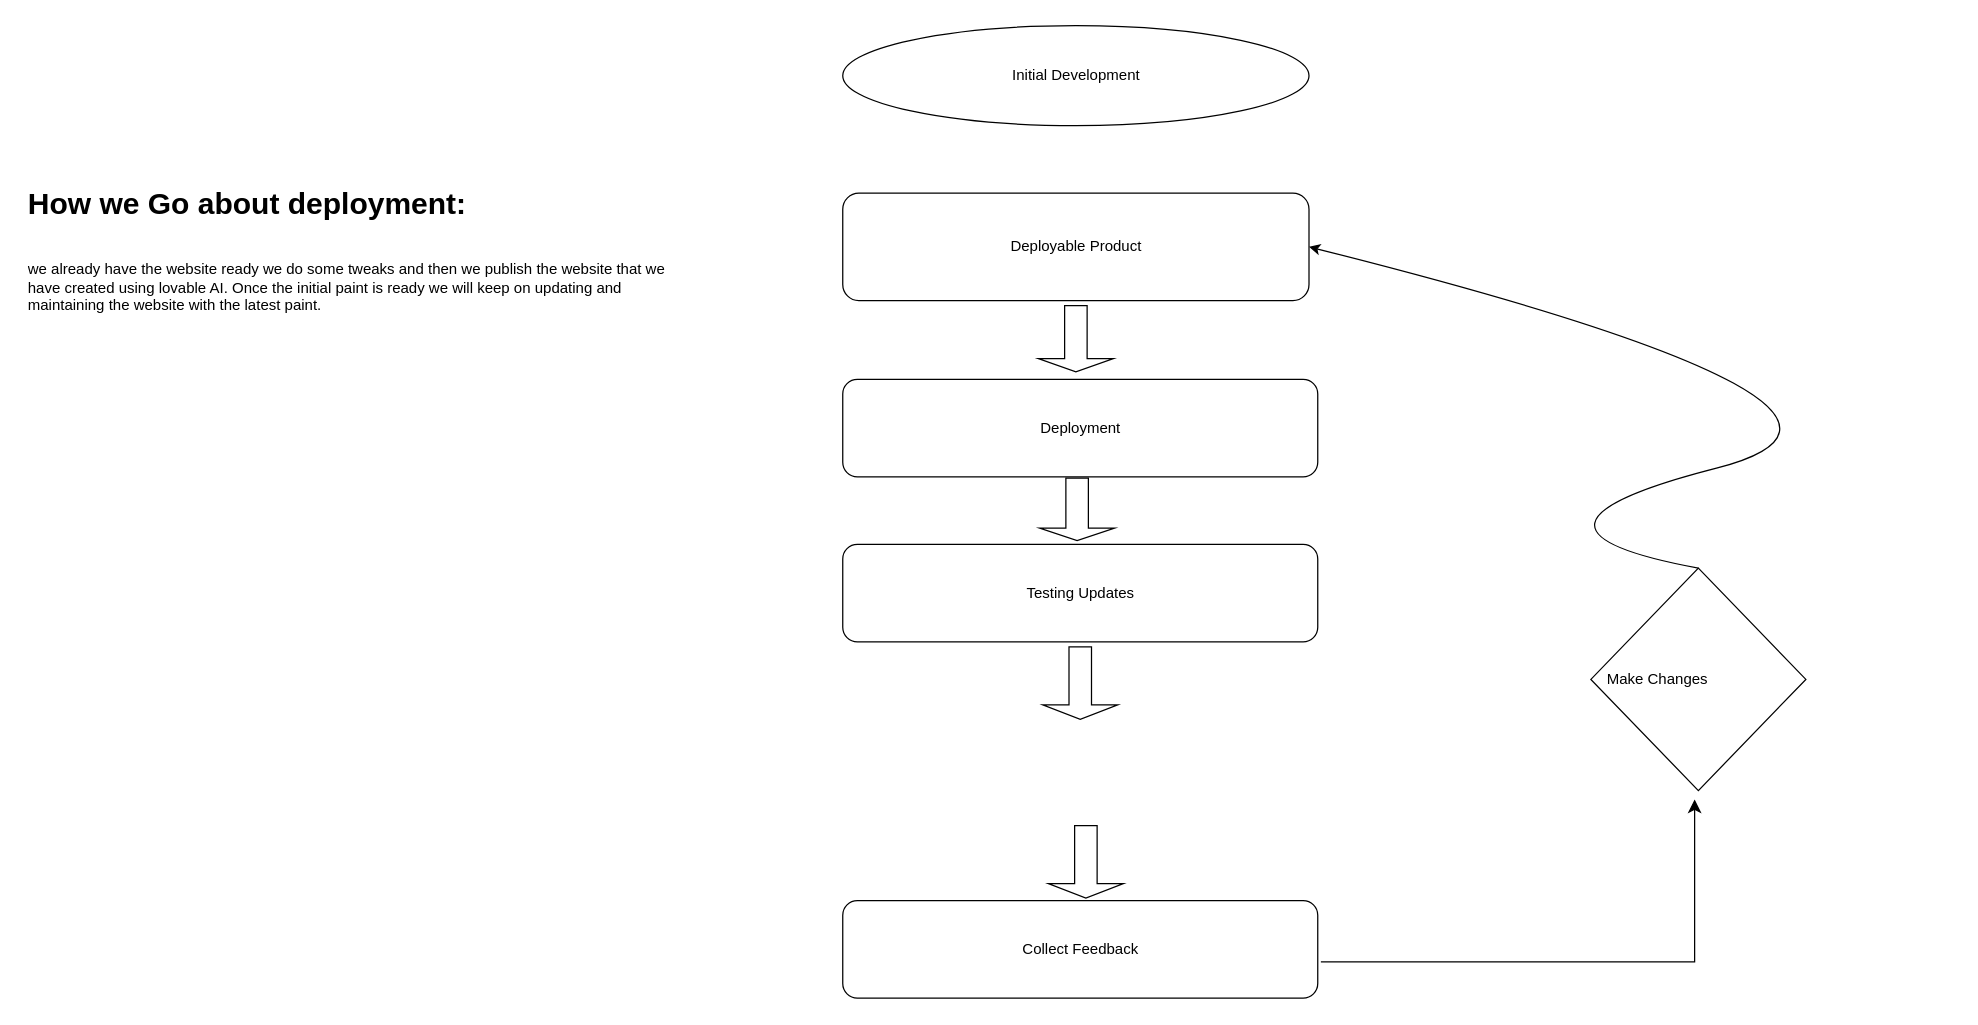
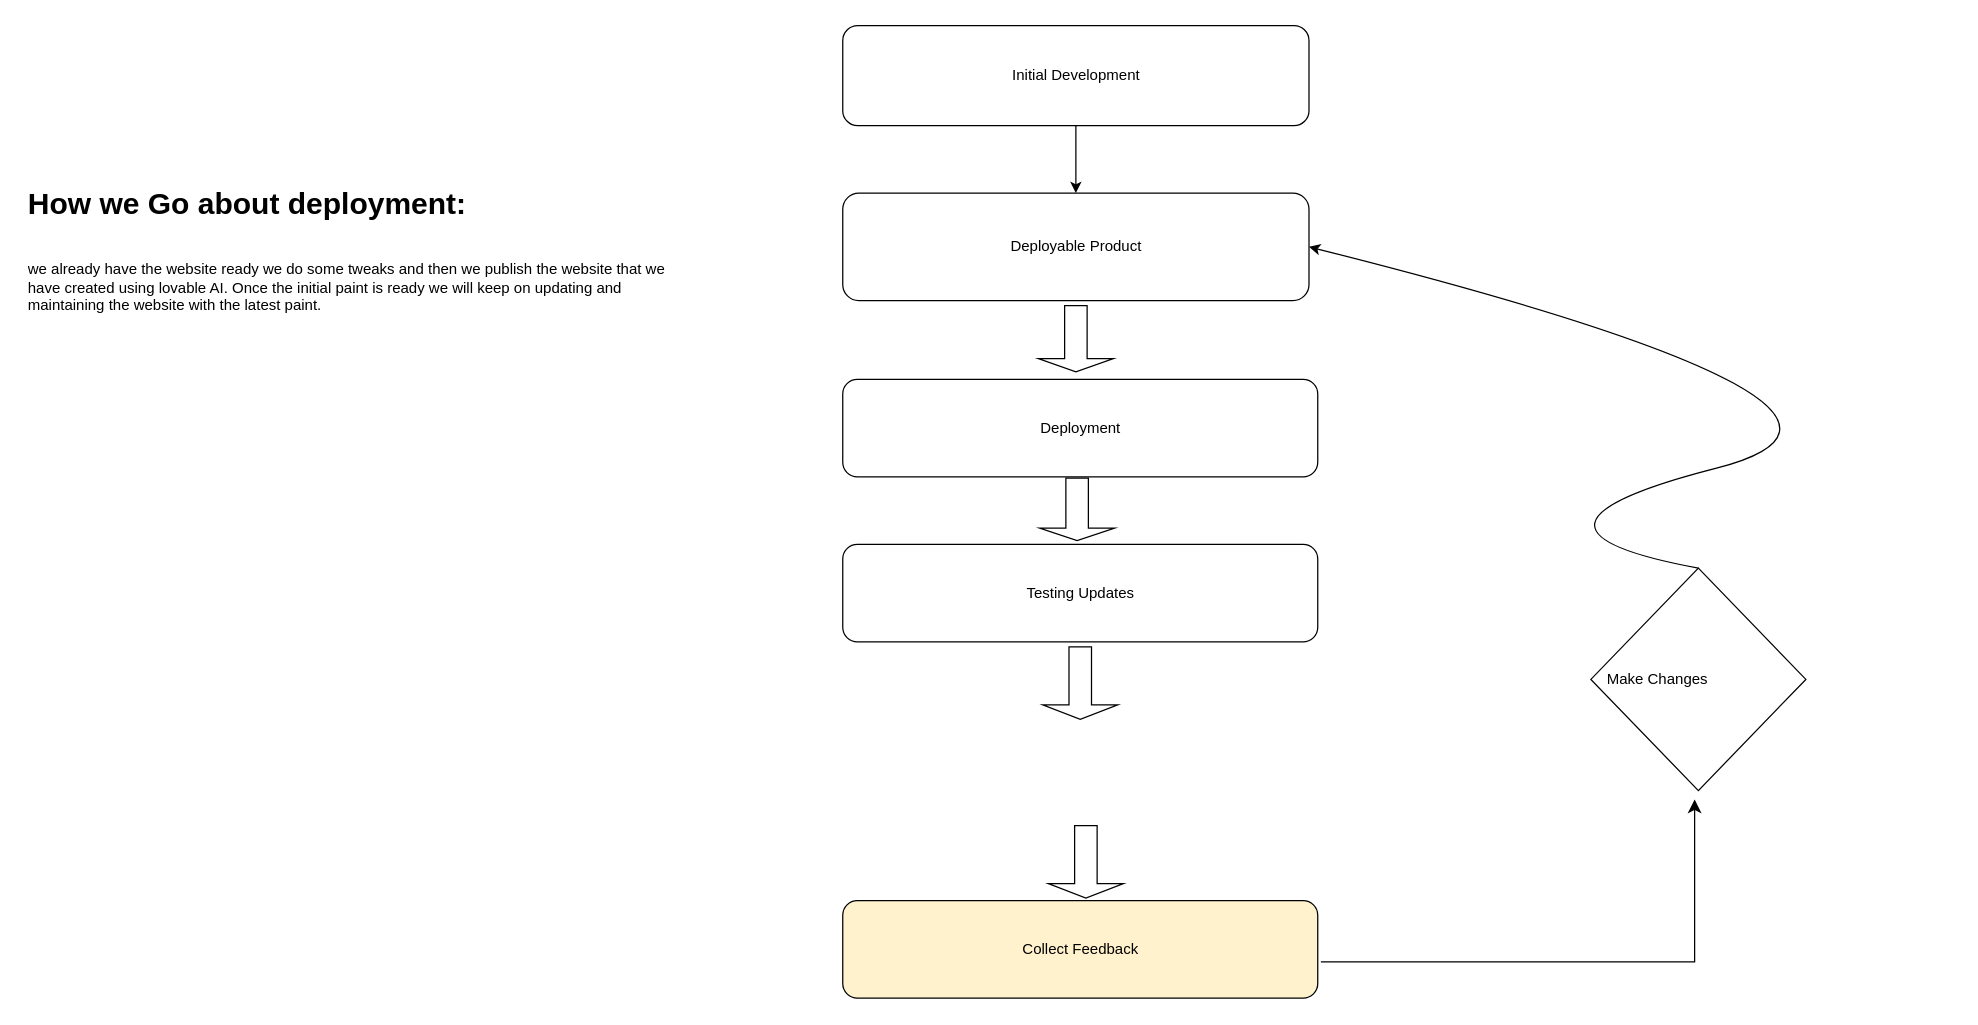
node "Initial Development": shape ellipse -> rounded rectangle
edge "Initial Development" -> "Deployable Product": added
node "Collect Feedback": fillcolor #ffffff -> #fff2cc
